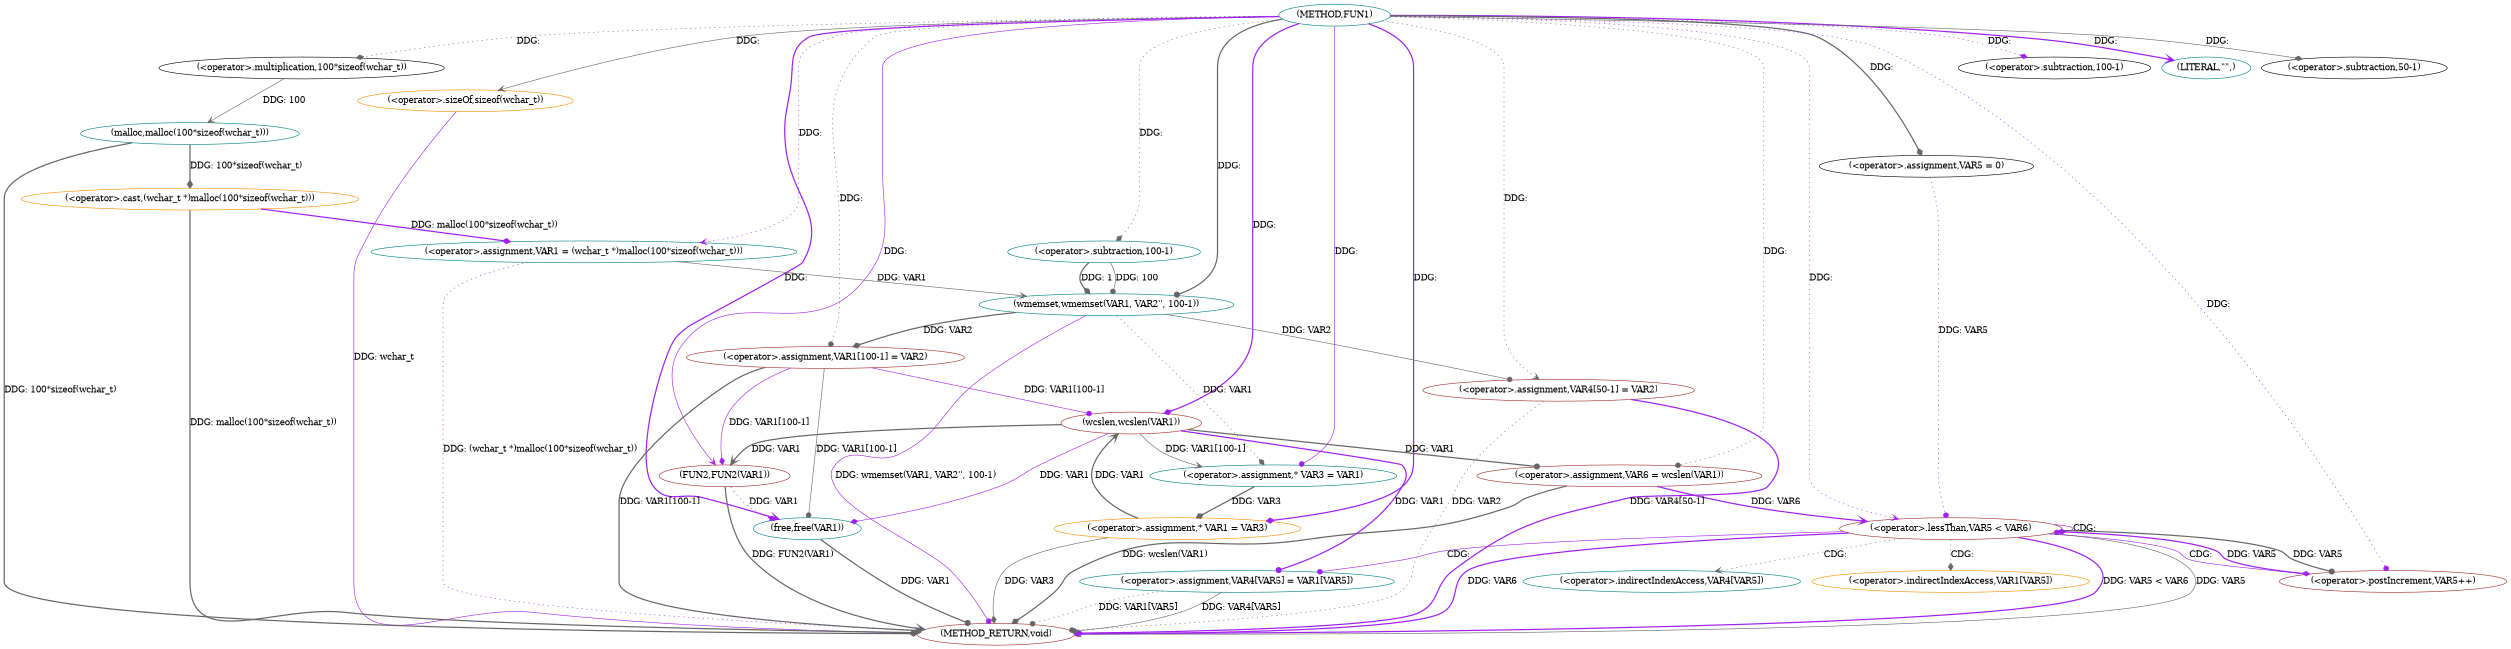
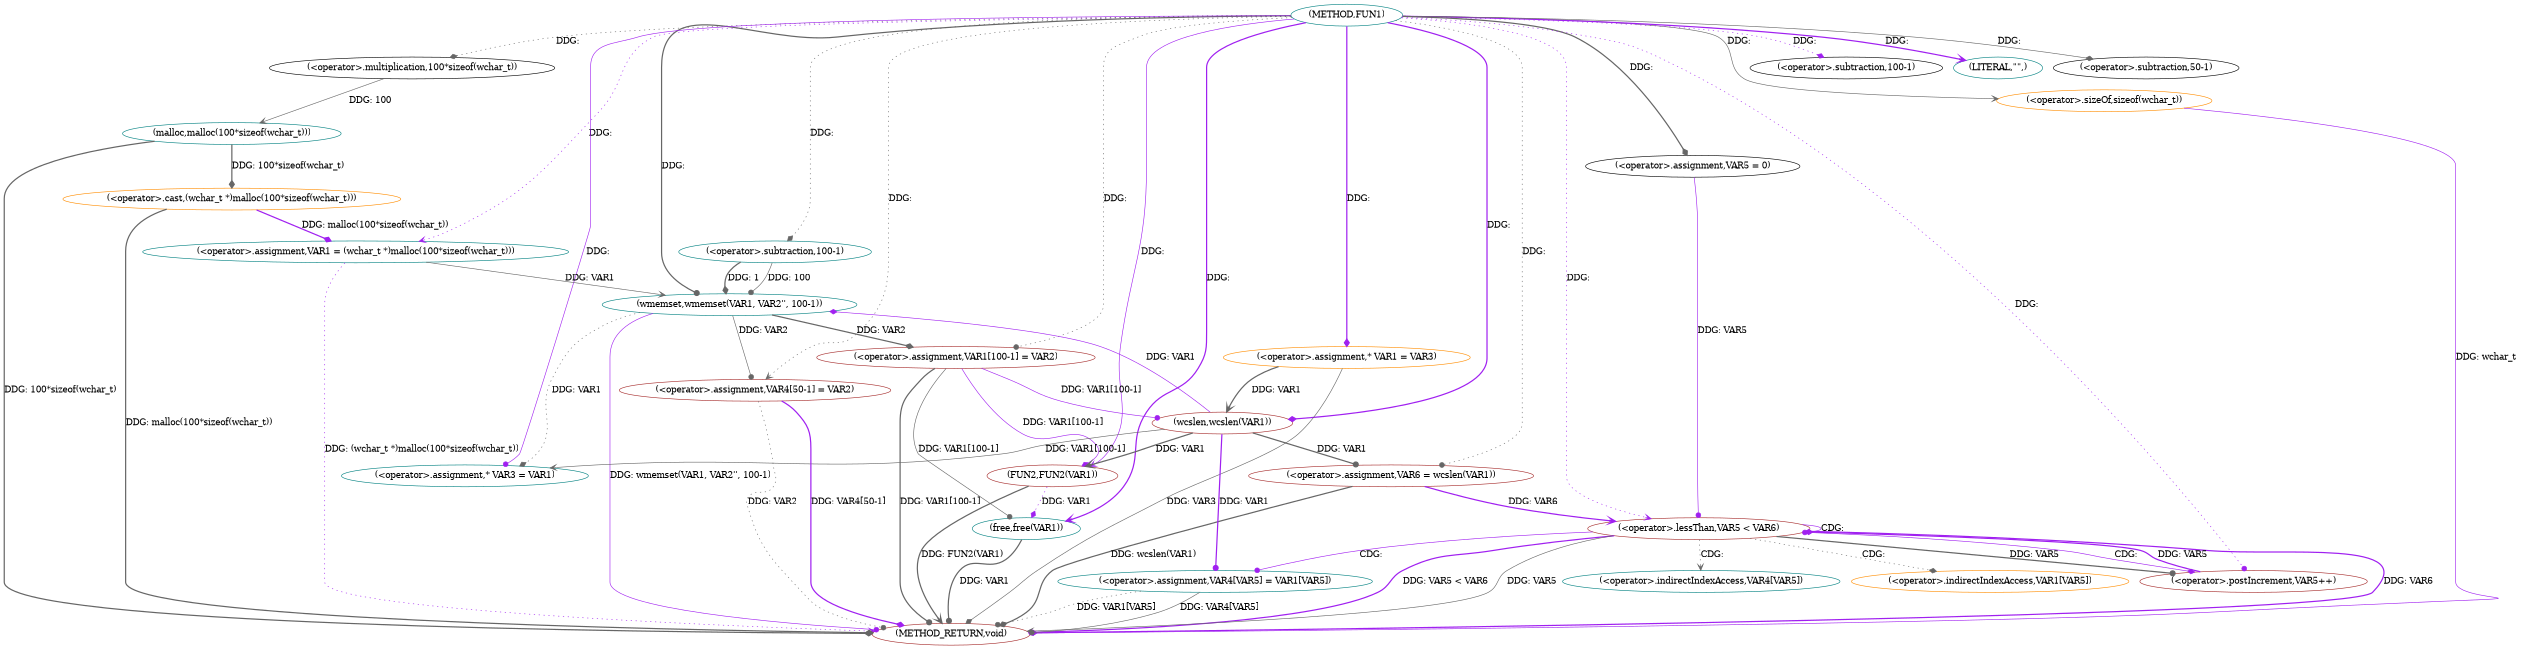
edge "(<operator>.assignment,VAR5 = 0)" -> "(<operator>.lessThan,VAR5 < VAR6)": style dotted -> solid
edge "(wcslen,wcslen(VAR1))" -> "(free,free(VAR1))": now "(wcslen,wcslen(VAR1))" -> "(wmemset,wmemset(VAR1, VAR2'', 100-1))"
edge "(<operator>.assignment,* VAR3 = VAR1)" -> "(<operator>.assignment,* VAR1 = VAR3)": removed, label "DDG: VAR3"
